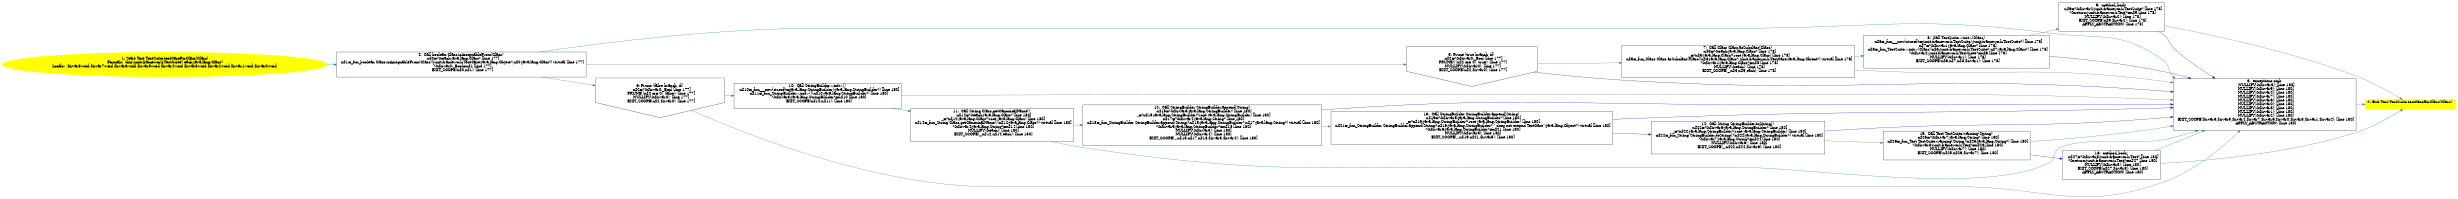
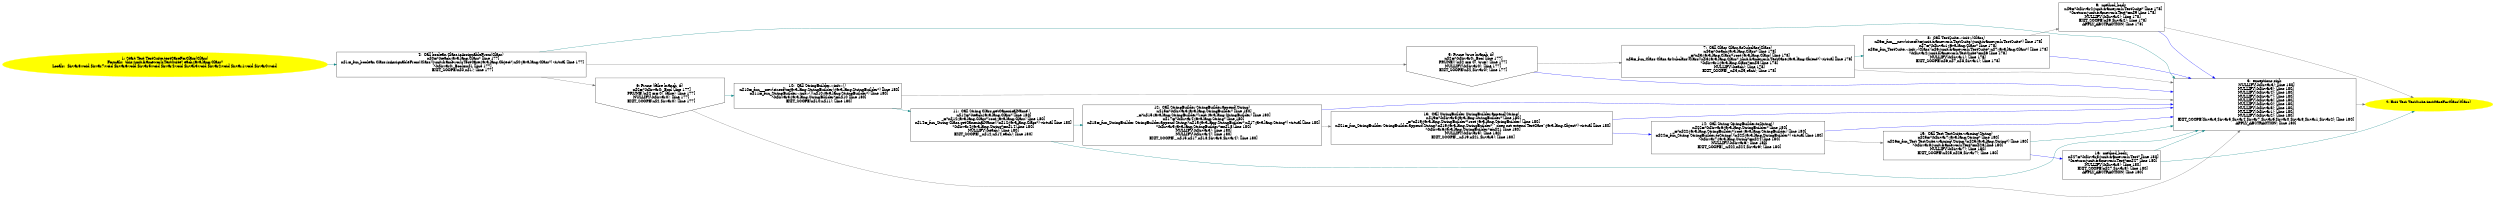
node "2: Exit Test TestSuite.testCaseForClass(Class)": shape box -> ellipse
